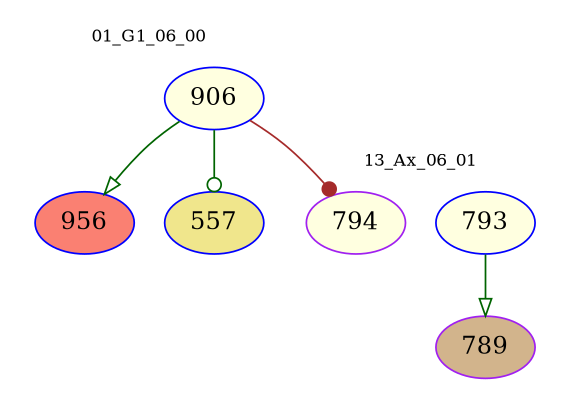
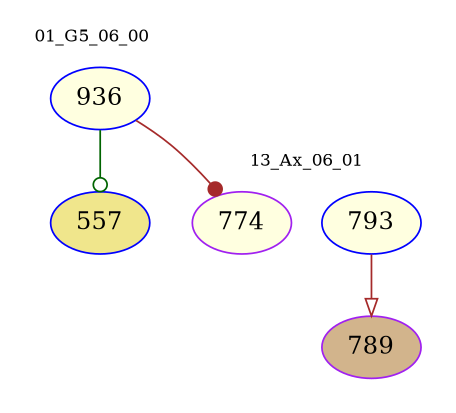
cluster "01_G1_06_00": label "01_G1_06_00" -> "01_G5_06_00"
node "906": label "906" -> "936"
node "956": removed
node "794": label "794" -> "774"
edge "793" -> "789": color darkgreen -> brown
